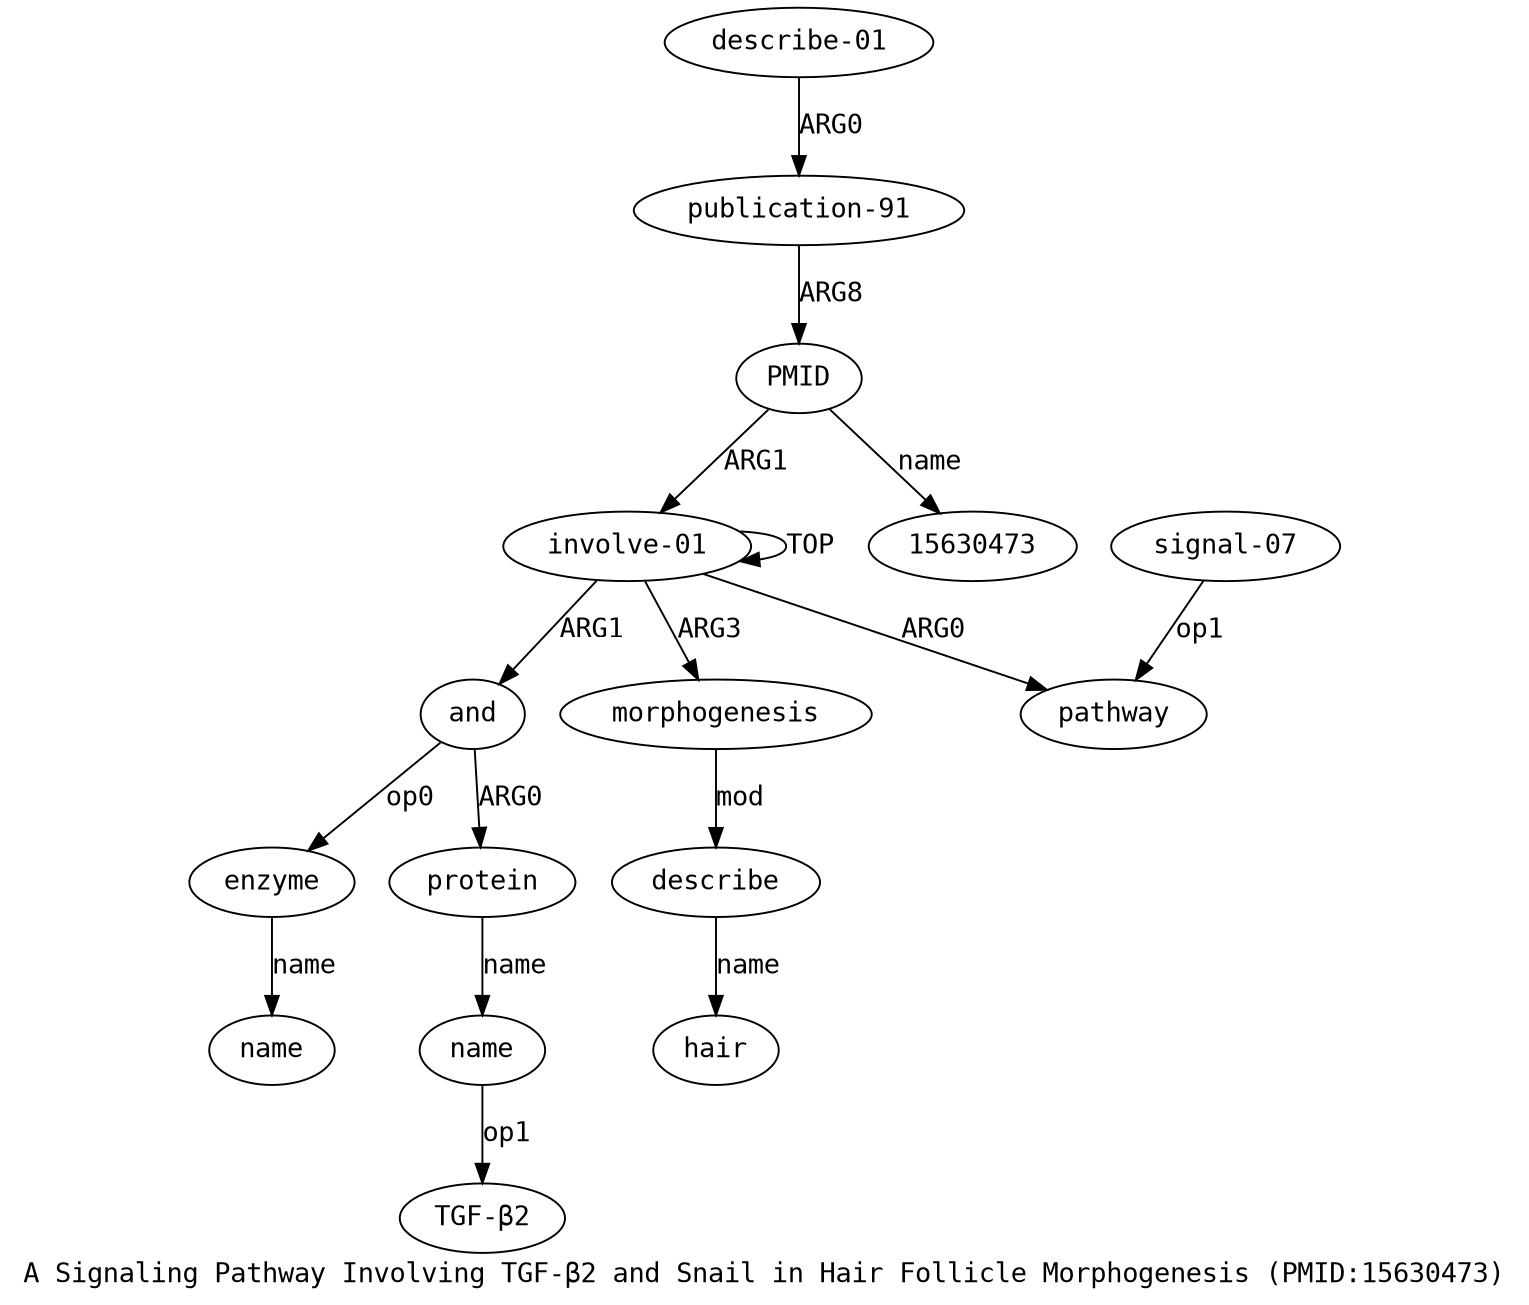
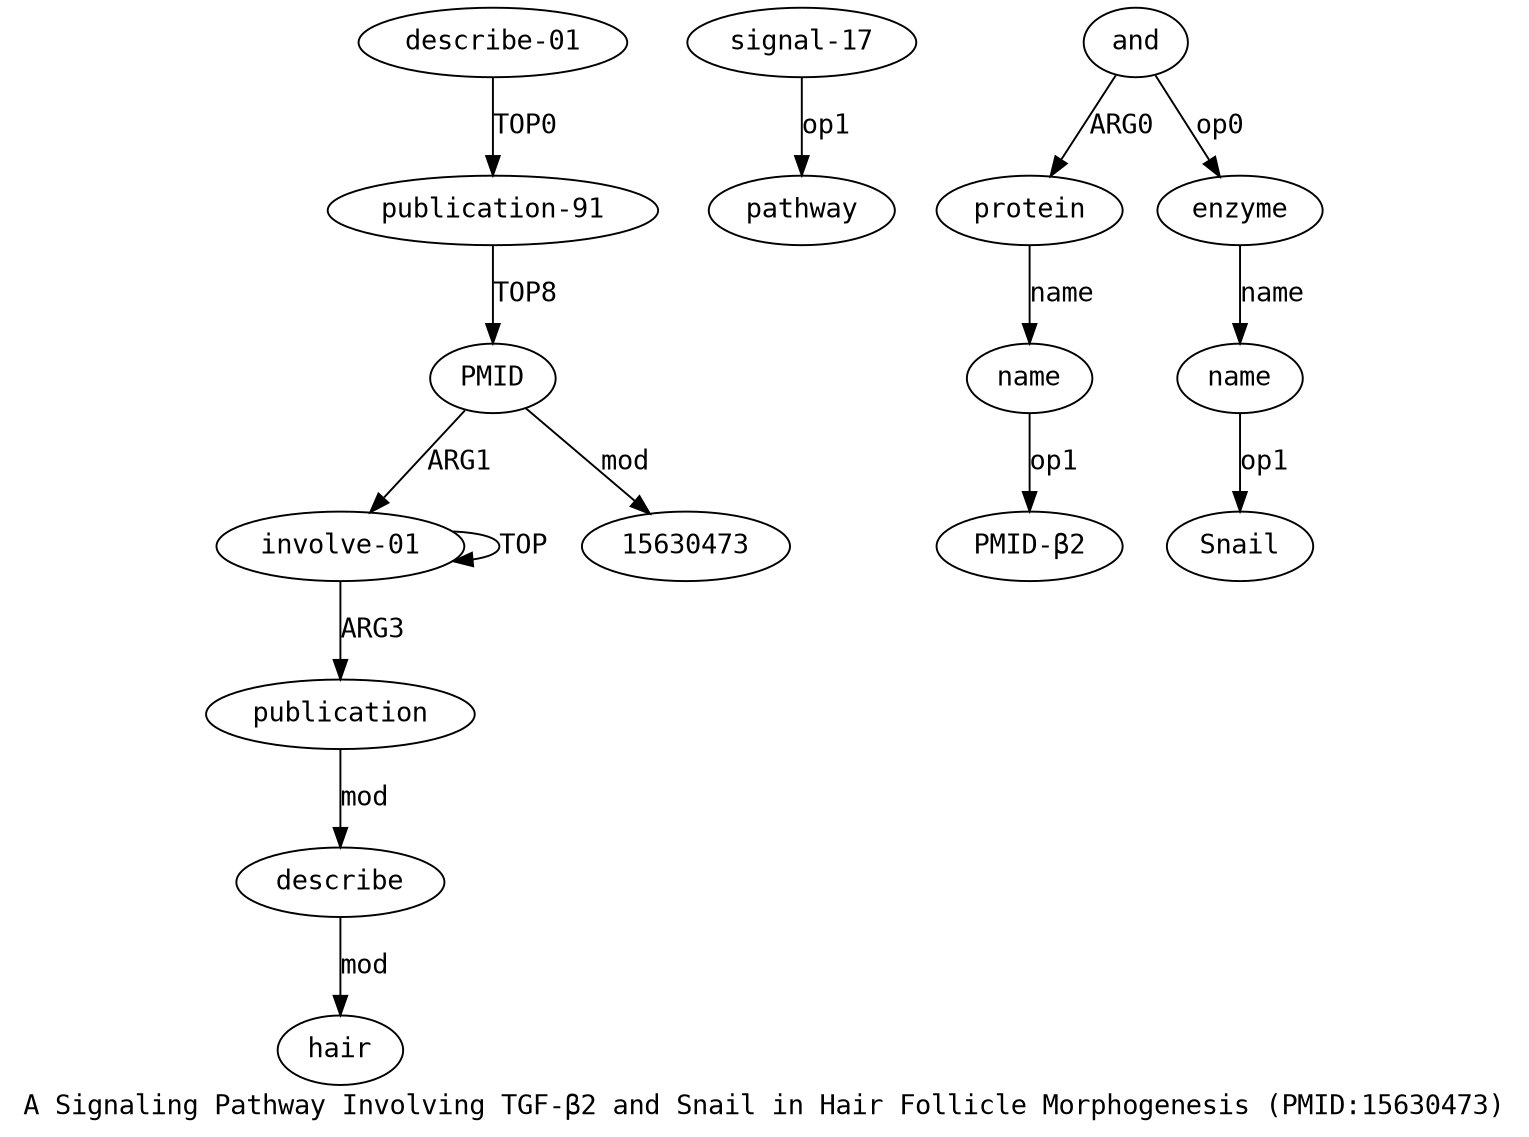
edge "describe-01" -> "publication-91": label "ARG0" -> "TOP0"
edge "publication-91" -> "PMID": label "ARG8" -> "TOP8"
edge "PMID" -> "15630473": label "name" -> "mod"
node "signal-07": label "signal-07" -> "signal-17"
node "Snail": added
edge "involve-01" -> "and": removed, label "ARG1"
edge "involve-01" -> "pathway": removed, label "ARG0"
node "morphogenesis": label "morphogenesis" -> "publication"
edge "describe" -> "hair": label "name" -> "mod"
node "TGF-β2": label "TGF-β2" -> "PMID-β2"
